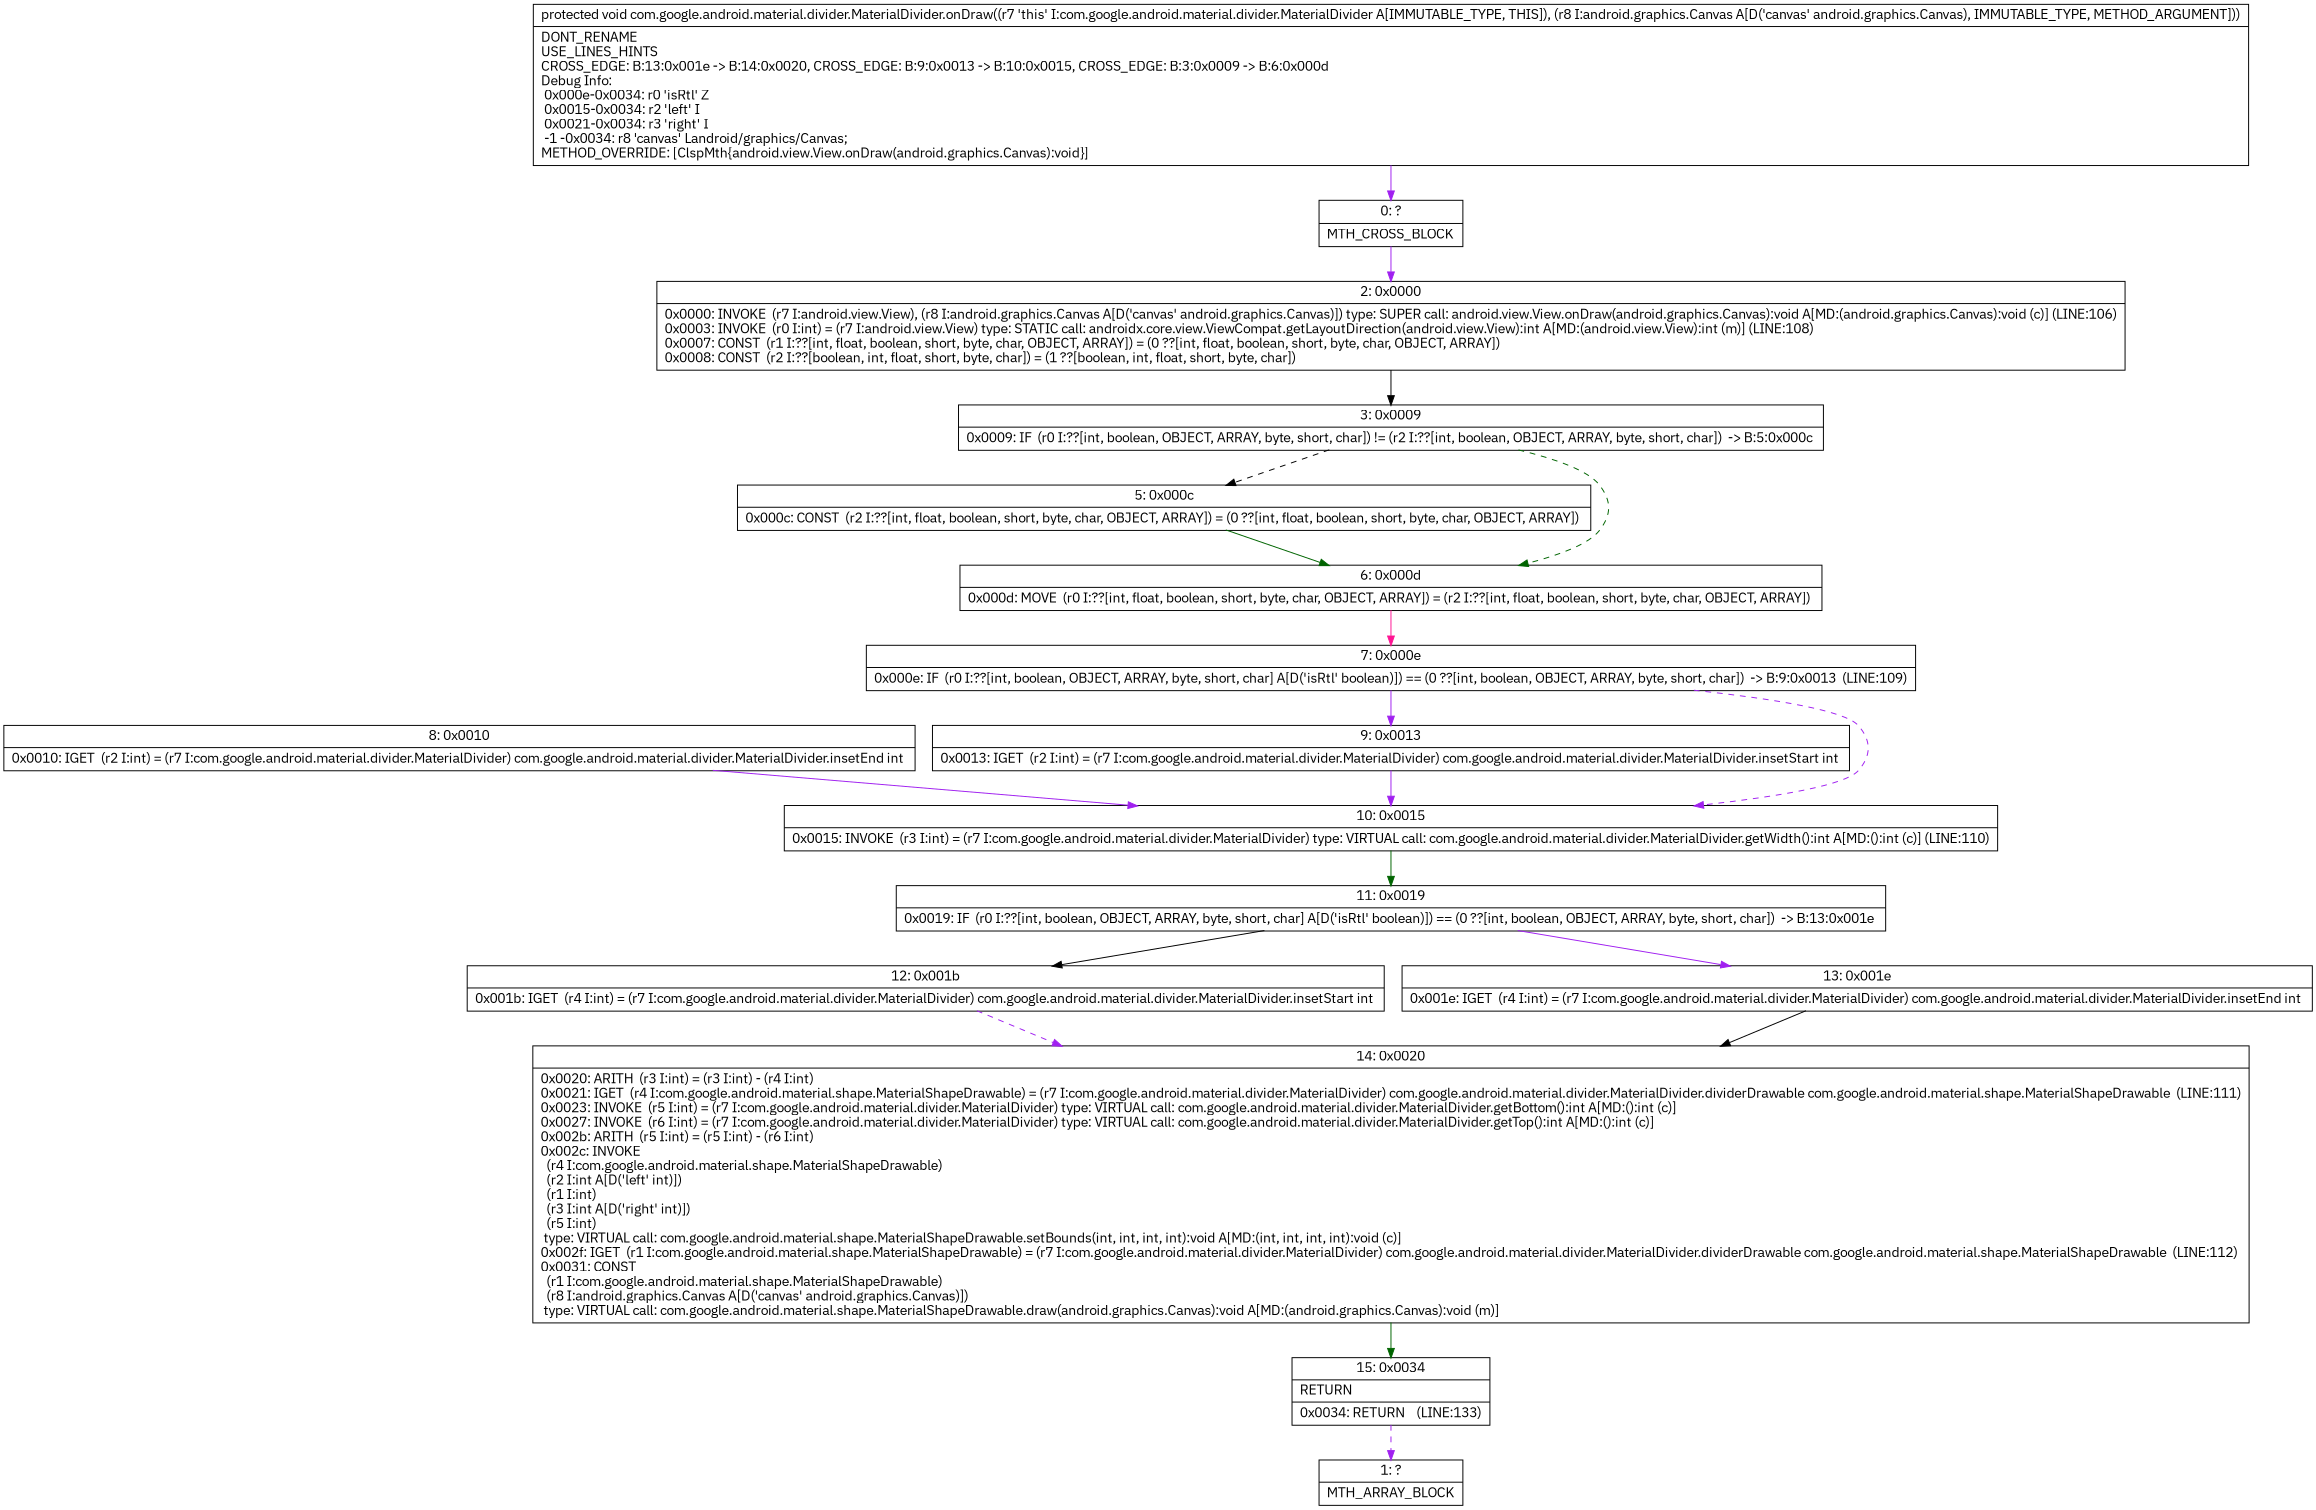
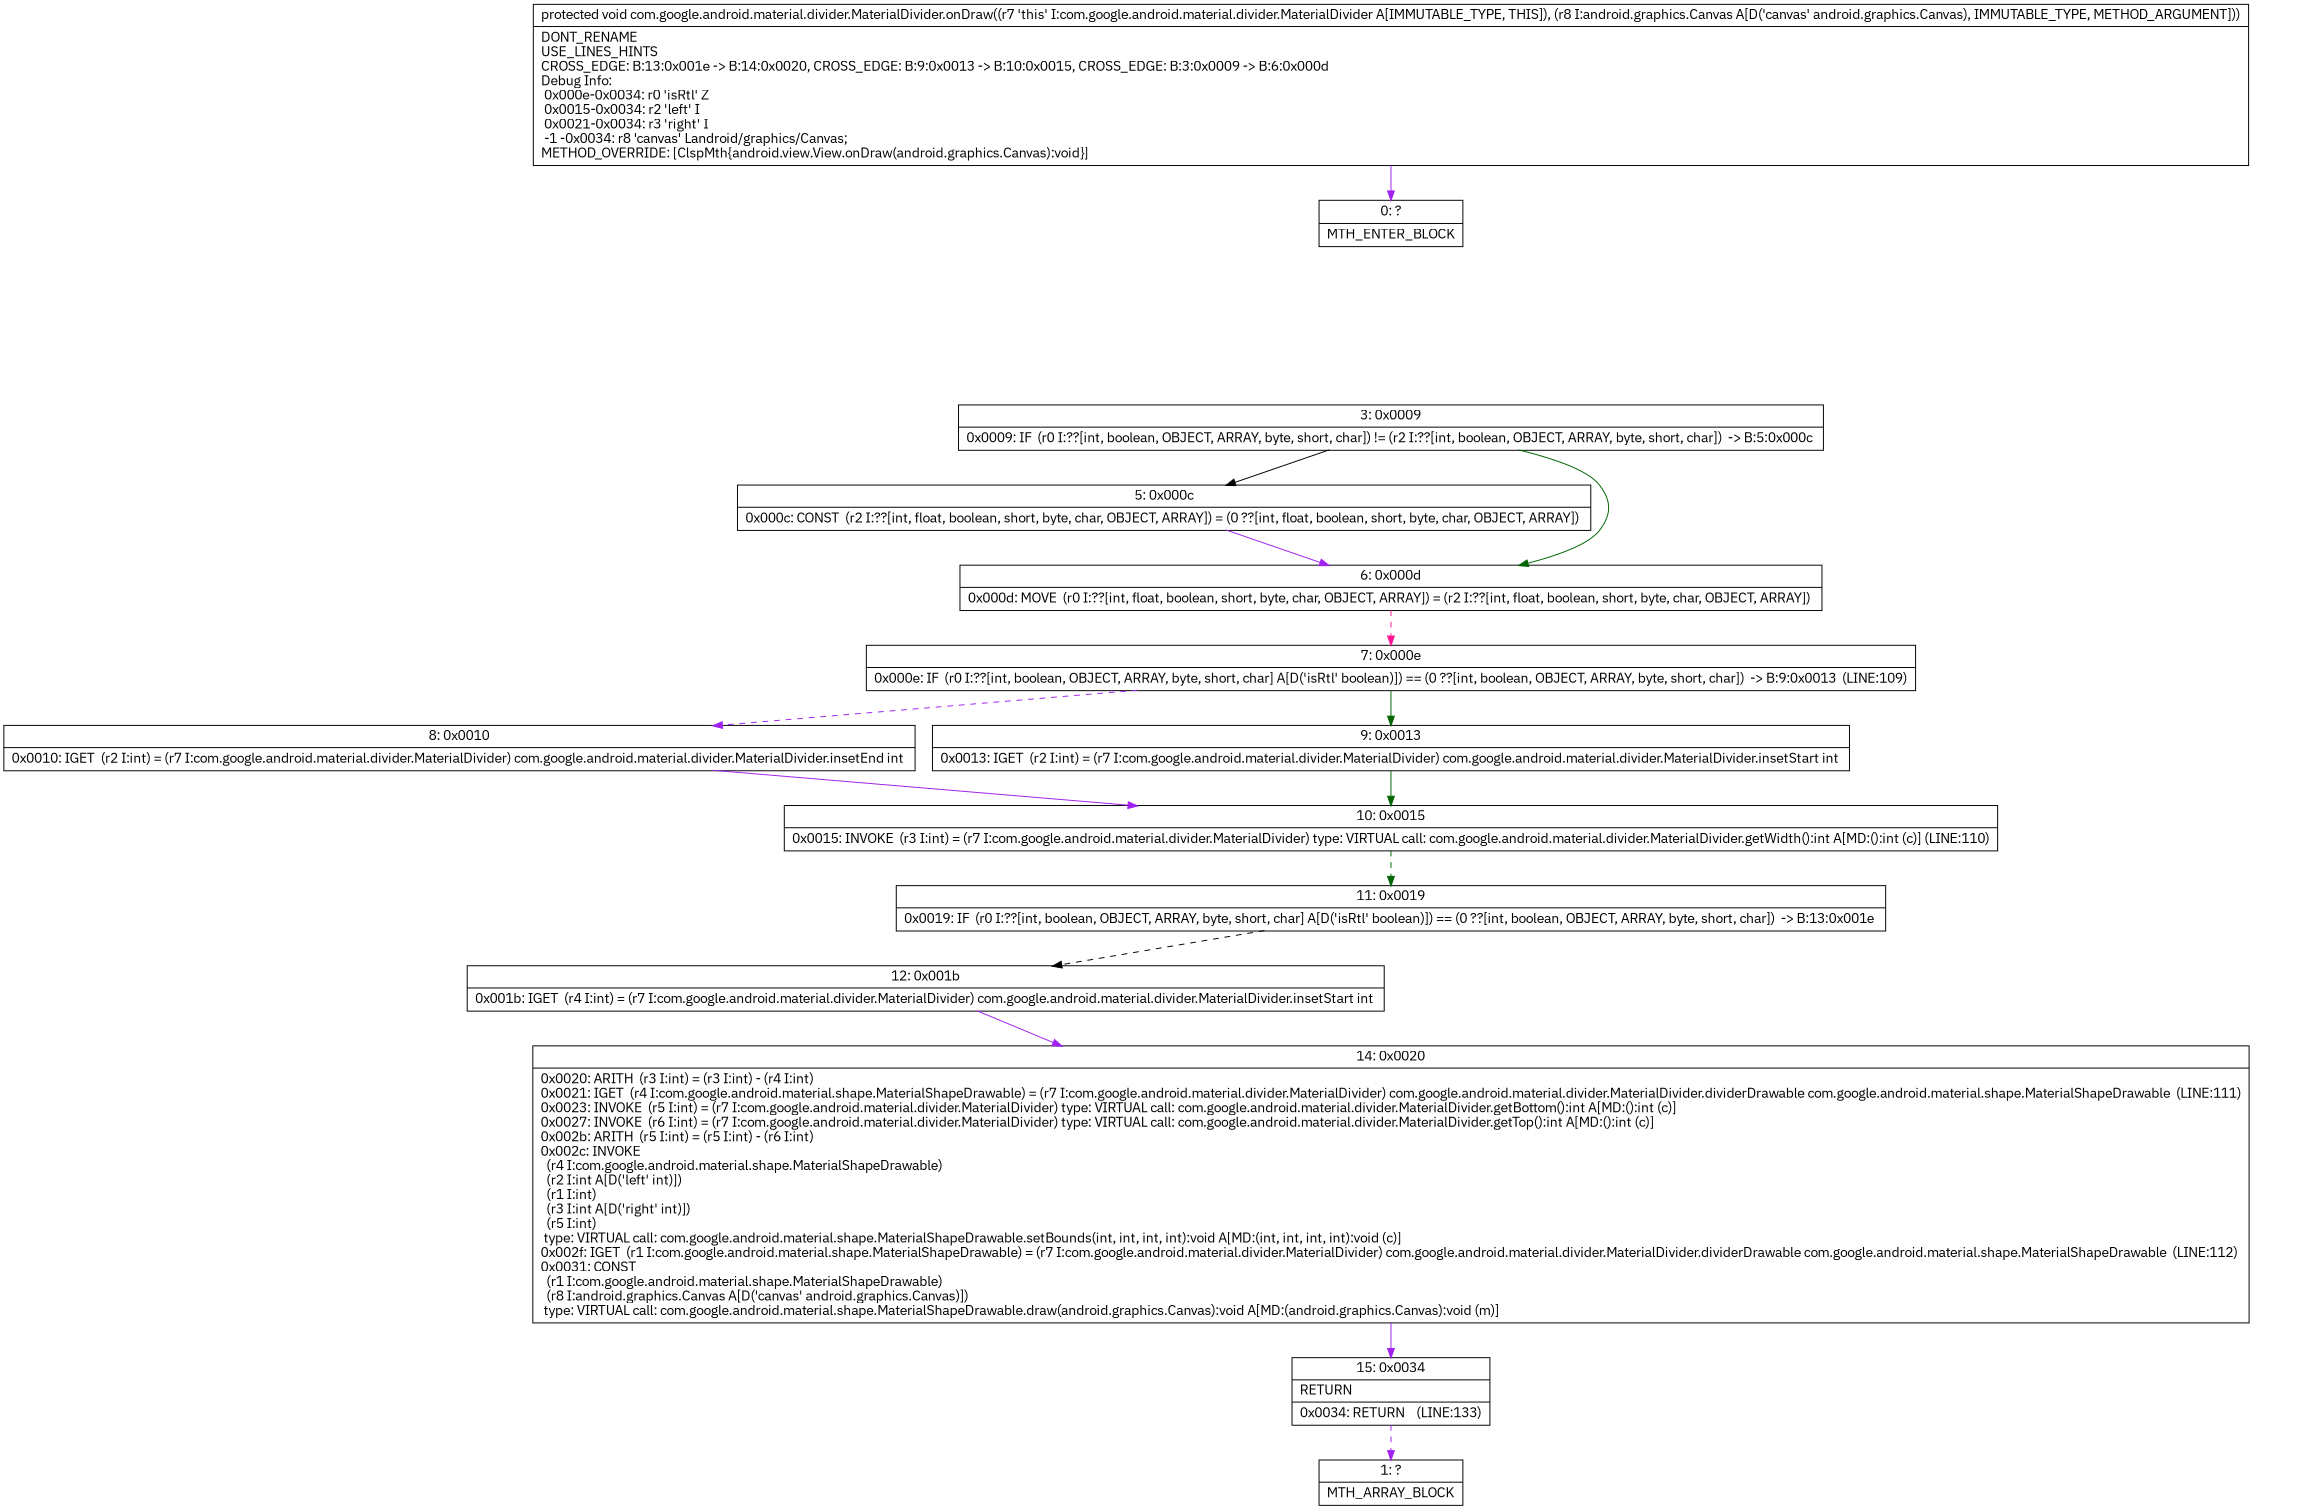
node "0: ?": text "MTH_CROSS_BLOCK" -> "MTH_ENTER_BLOCK"
node "2: 0x0000": removed
edge "3: 0x0009" -> "5: 0x000c": style dashed -> solid
edge "3: 0x0009" -> "6: 0x000d": style dashed -> solid
edge "5: 0x000c" -> "6: 0x000d": color darkgreen -> purple
edge "6: 0x000d" -> "7: 0x000e": style solid -> dashed
edge "7: 0x000e" -> "9: 0x0013": color purple -> darkgreen
edge "7: 0x000e" -> "10: 0x0015": now "7: 0x000e" -> "8: 0x0010"
edge "9: 0x0013" -> "10: 0x0015": color purple -> darkgreen
edge "10: 0x0015" -> "11: 0x0019": style solid -> dashed
edge "11: 0x0019" -> "12: 0x001b": style solid -> dashed
node "13: 0x001e": removed
edge "12: 0x001b" -> "14: 0x0020": style dashed -> solid
edge "14: 0x0020" -> "15: 0x0034": color darkgreen -> purple
